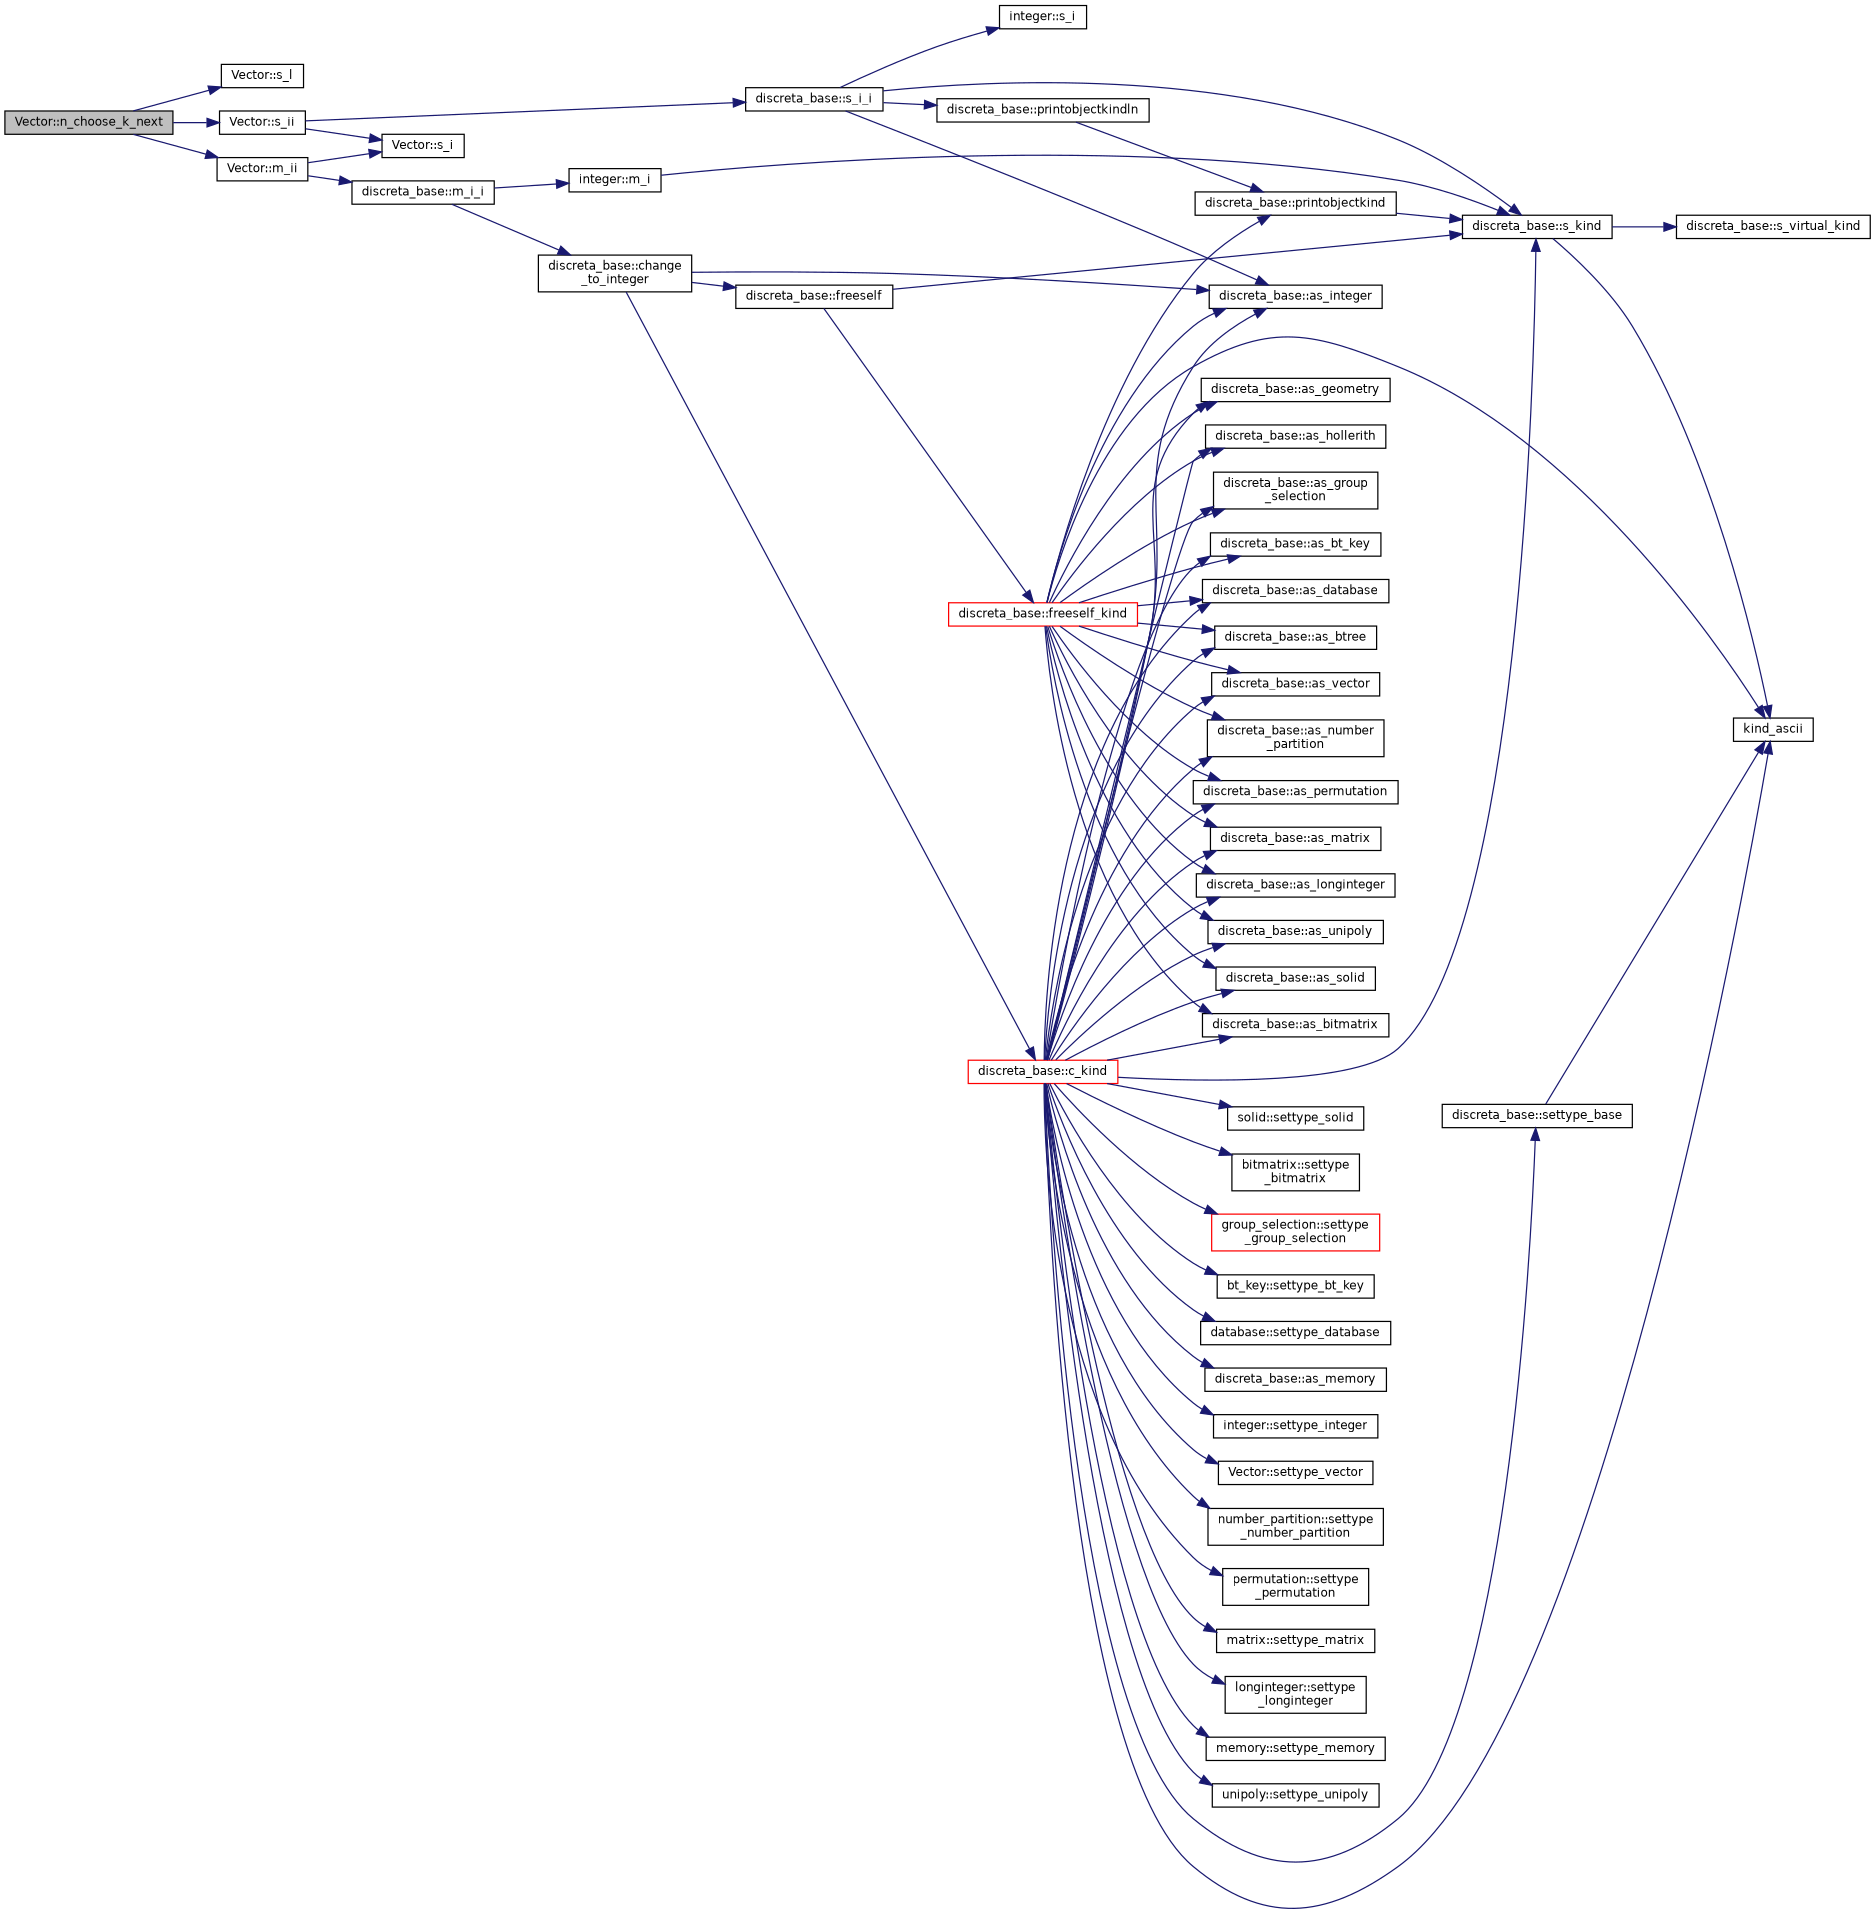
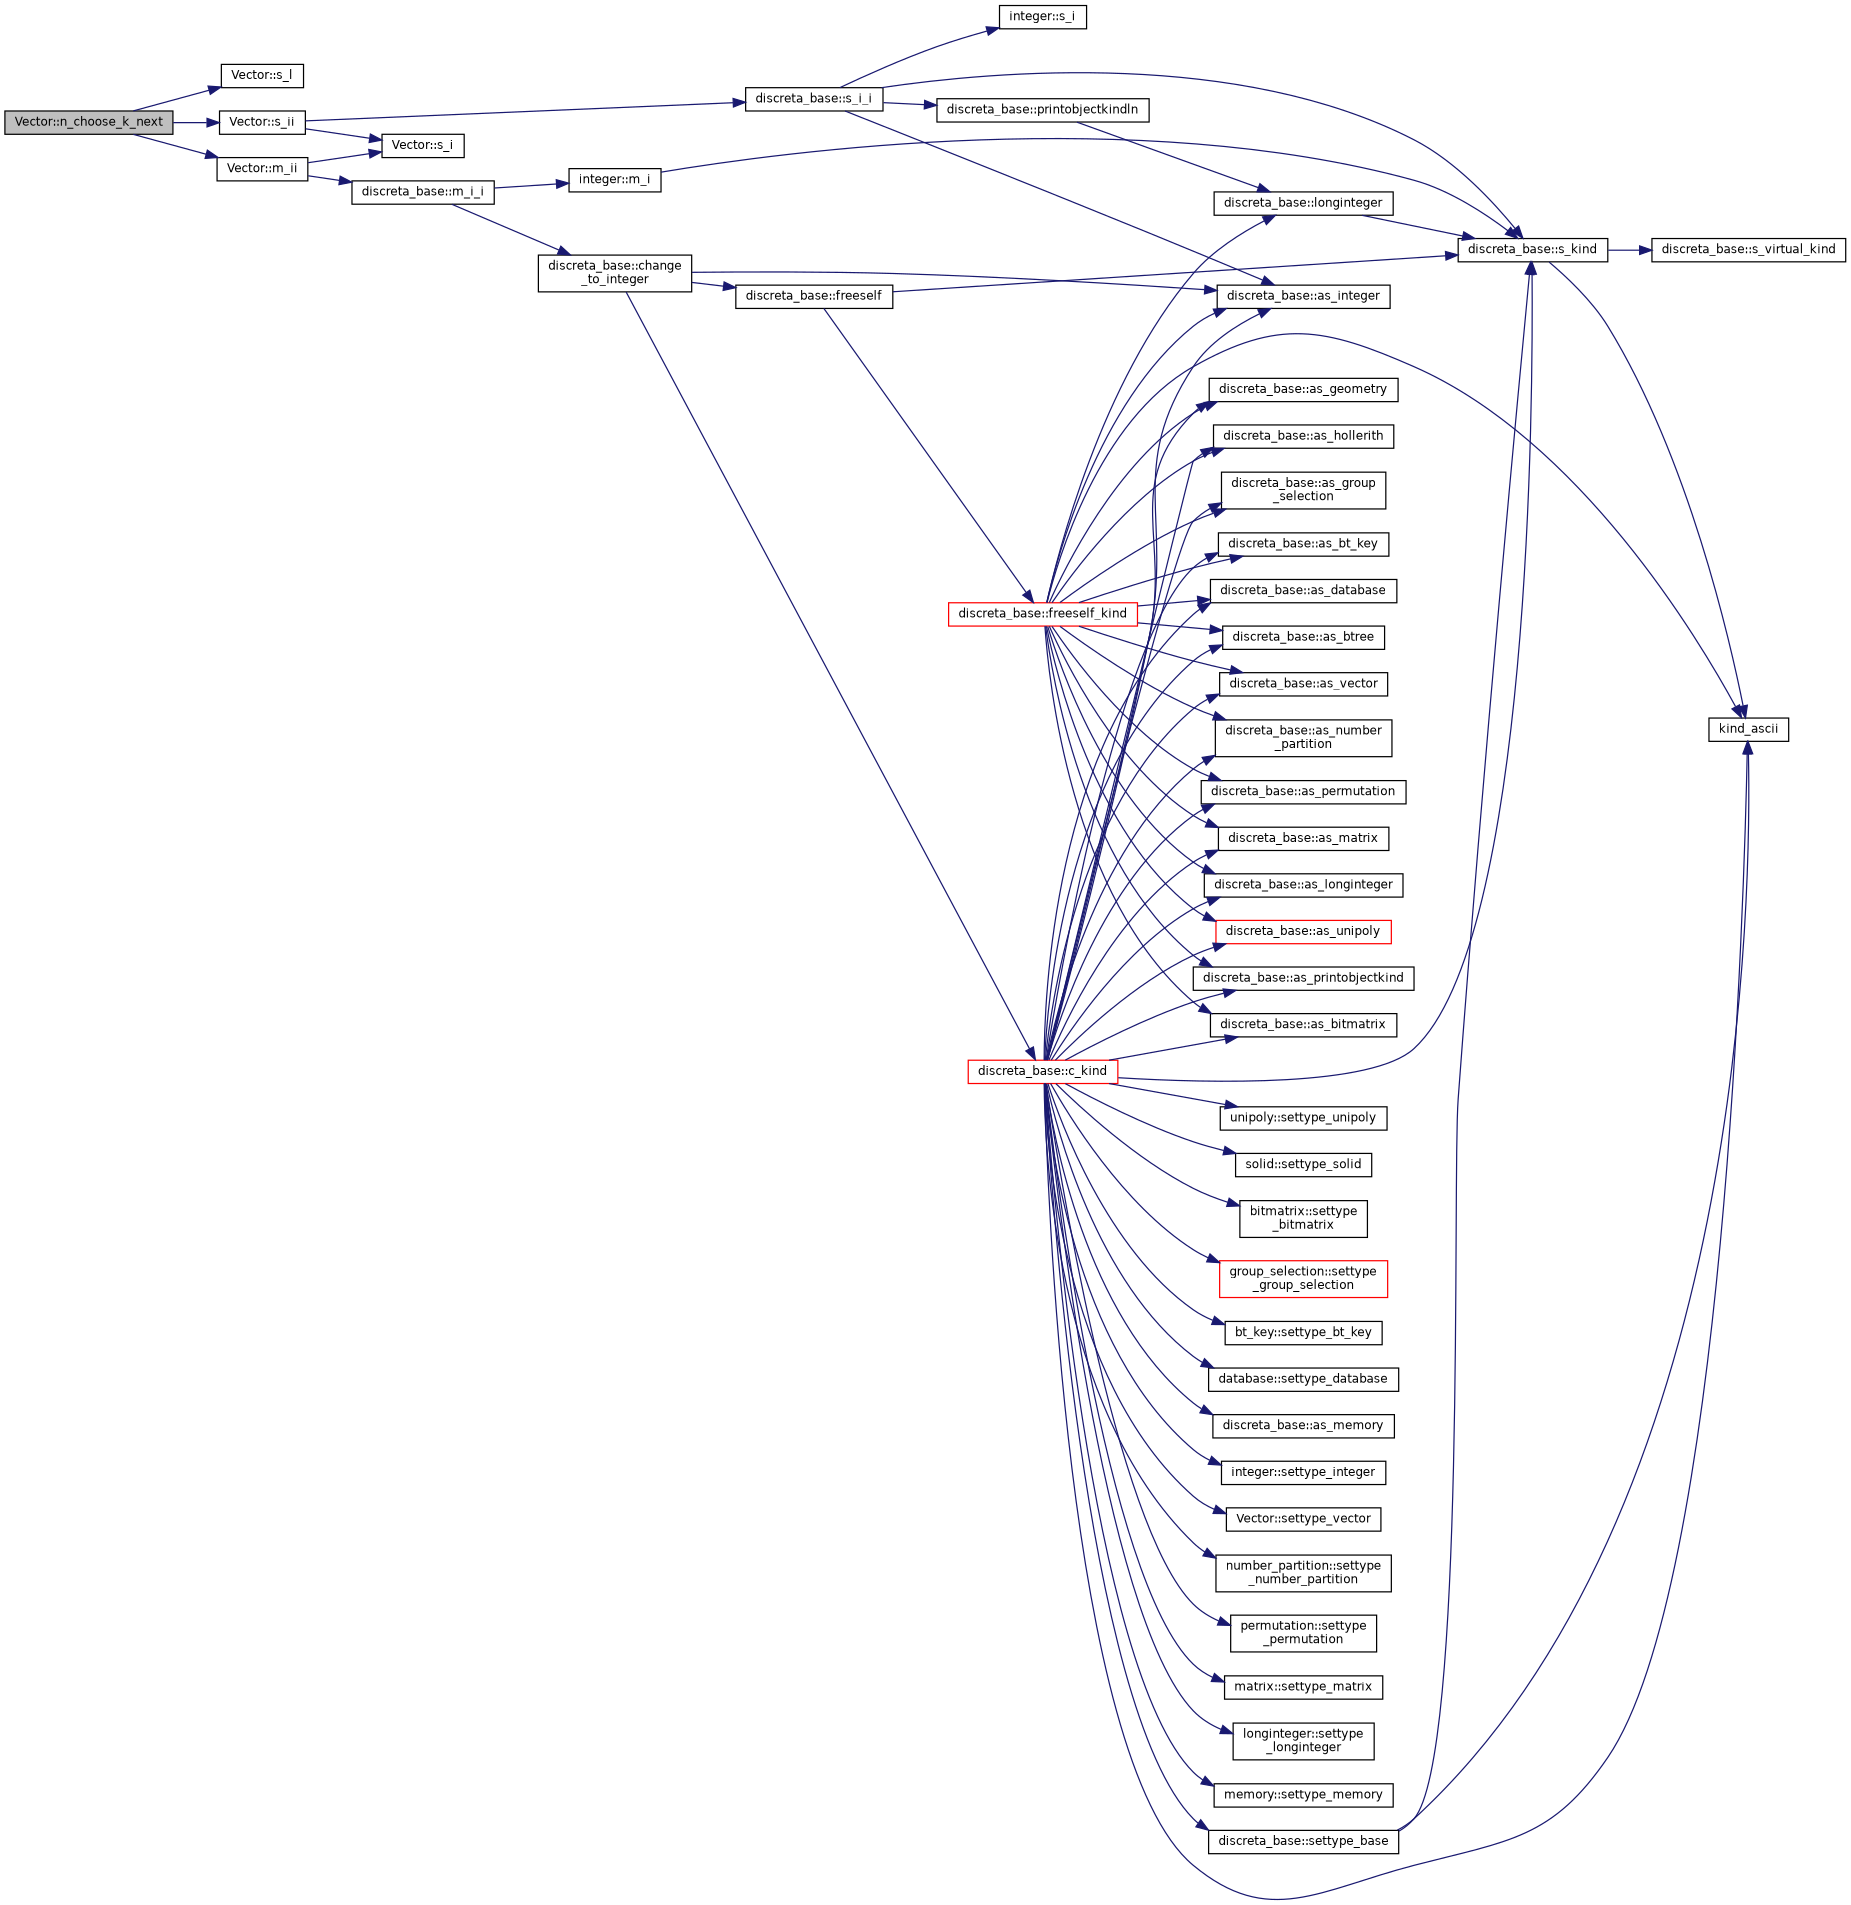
node "discreta_base::printobjectkind": label "discreta_base::printobjectkind" -> "discreta_base::longinteger"
node "discreta_base::as_unipoly": color black -> red
node "discreta_base::as_solid": label "discreta_base::as_solid" -> "discreta_base::as_printobjectkind"
edge "discreta_base::settype_base" -> "discreta_base::s_kind": added
